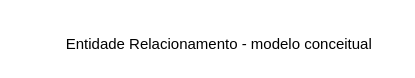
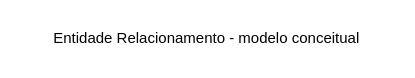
node "Entidade Relacionamento - modelo conceitual": moved (219, 44) -> (207, 38)
